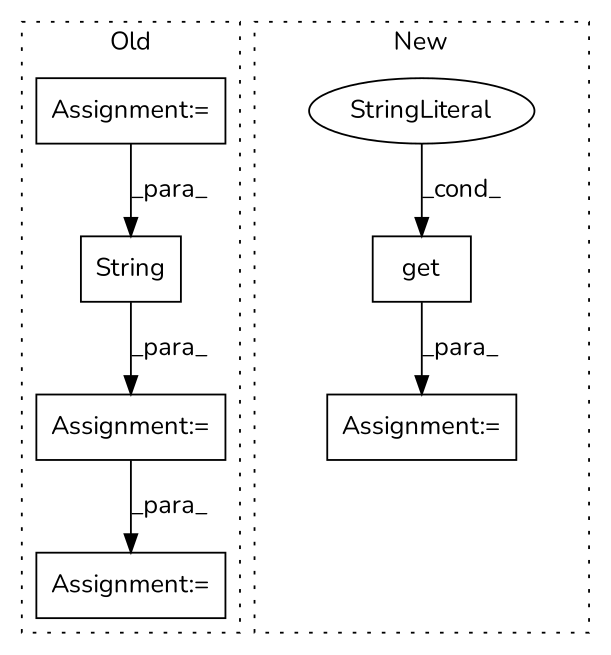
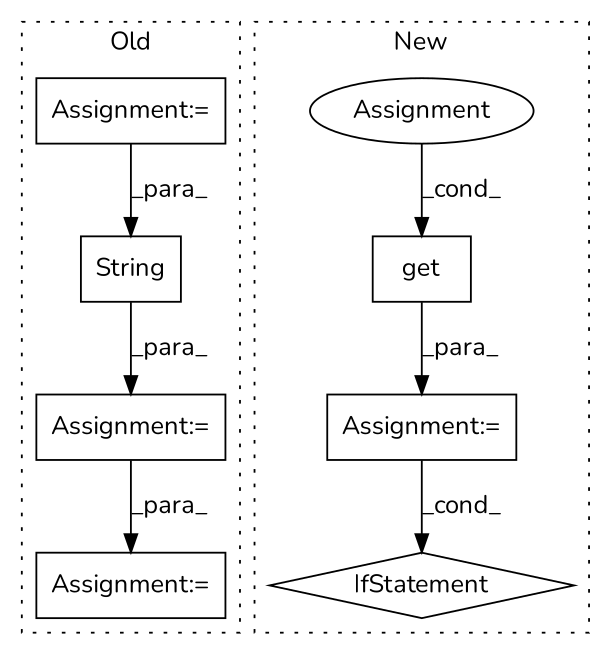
node "StringLiteral": label "StringLiteral" -> "Assignment"
node "IfStatement": added
